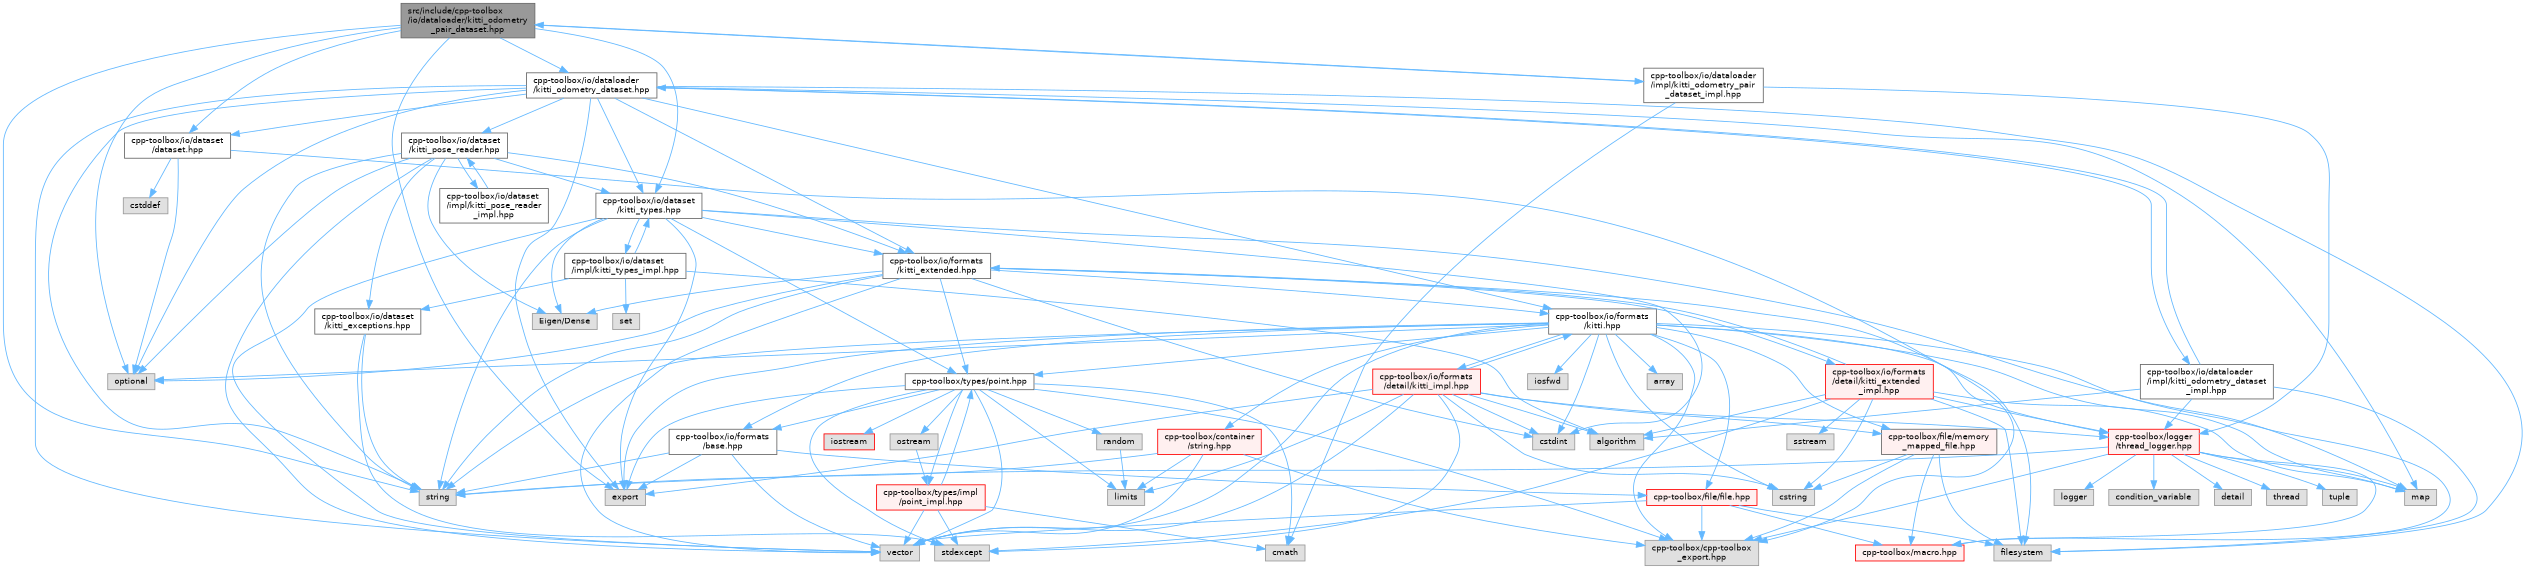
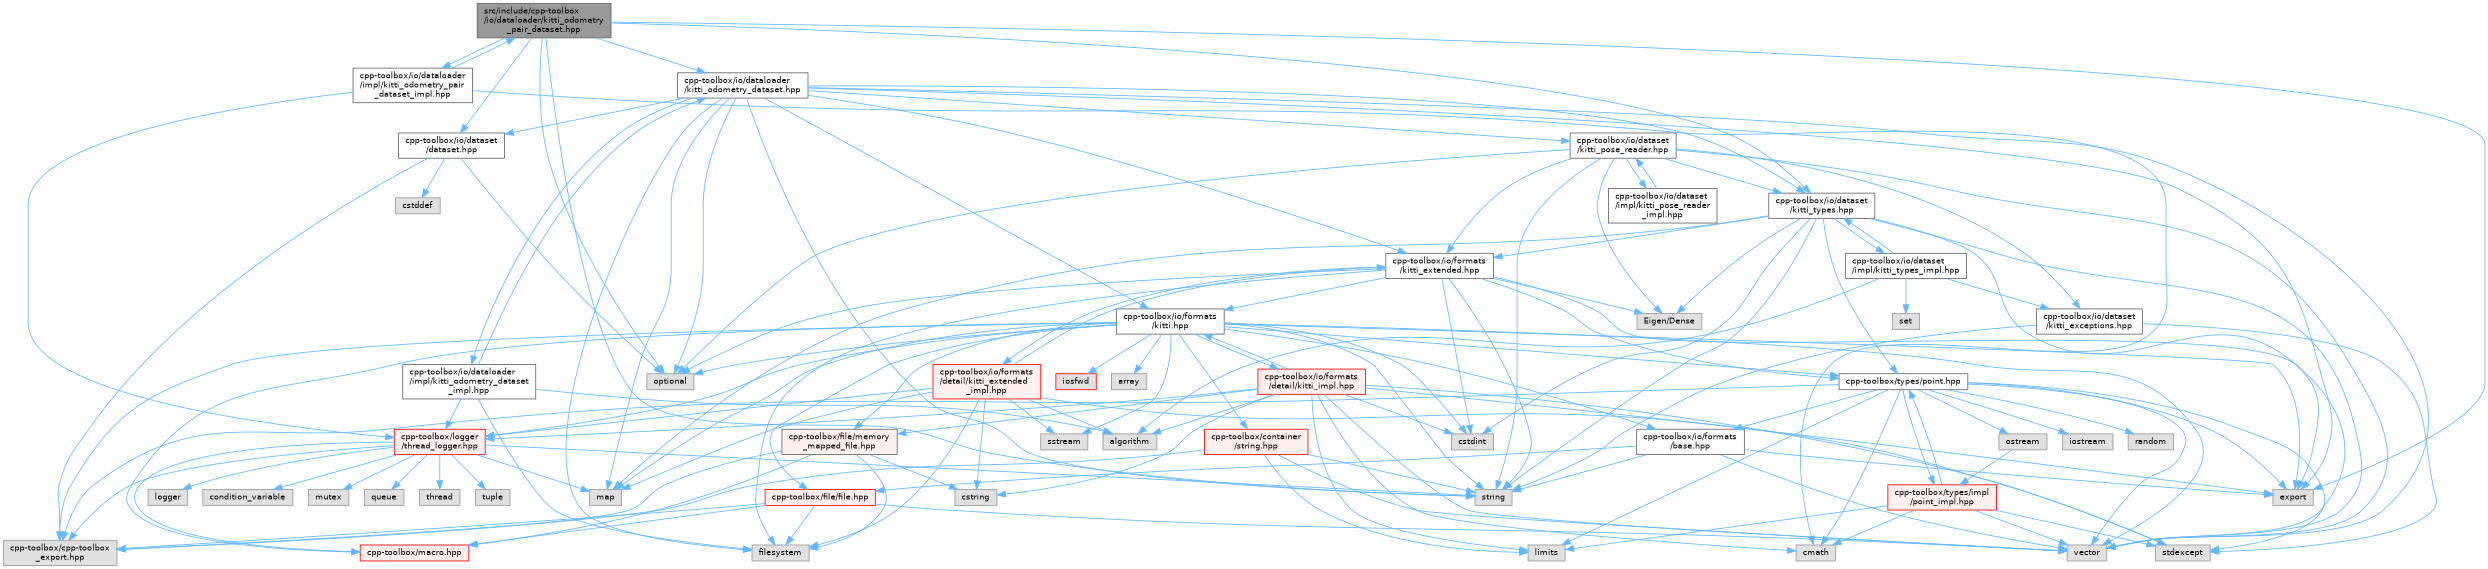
node "iosfwd": color grey60 -> red
edge "cpp-toolbox/io/formats /kitti.hpp" -> "cstring": now "cpp-toolbox/io/formats /kitti.hpp" -> "sstream"
node "iostream": color red -> grey60
edge "random" -> "limits": now "cpp-toolbox/types/impl /point_impl.hpp" -> "limits"
node "queue": added
node "detail": label "detail" -> "mutex"
edge "cpp-toolbox/io/formats /detail/kitti_impl.hpp" -> "cmath": added
